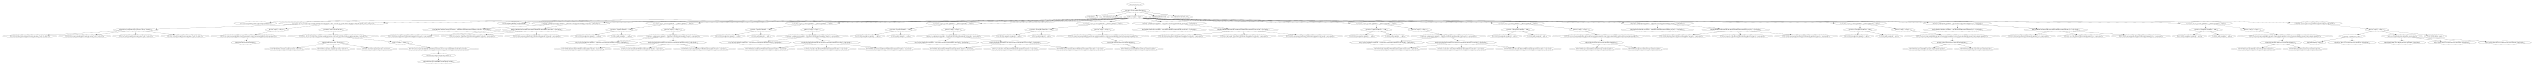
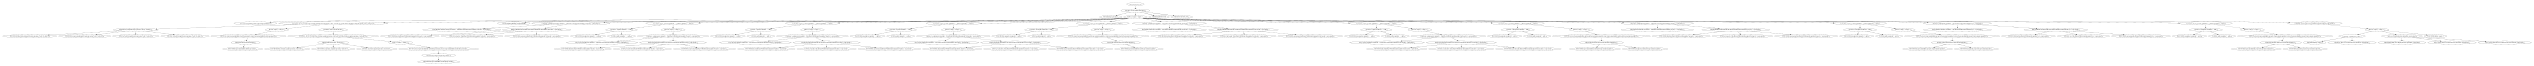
node "(PARAM,this)": removed
node "(IDENTIFIER,ExpressionBuilder,bodyExpression())": added
